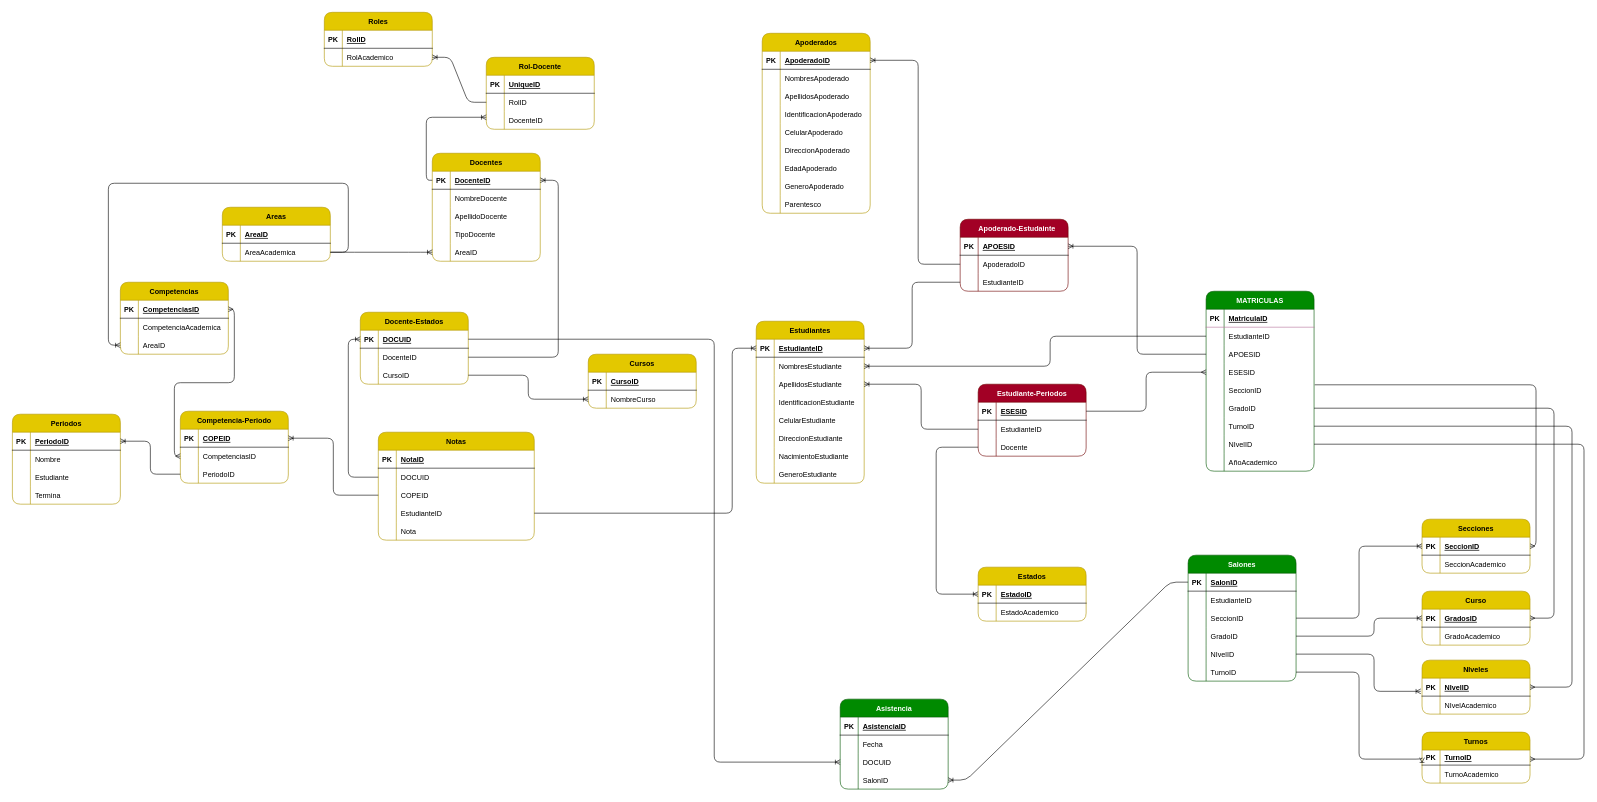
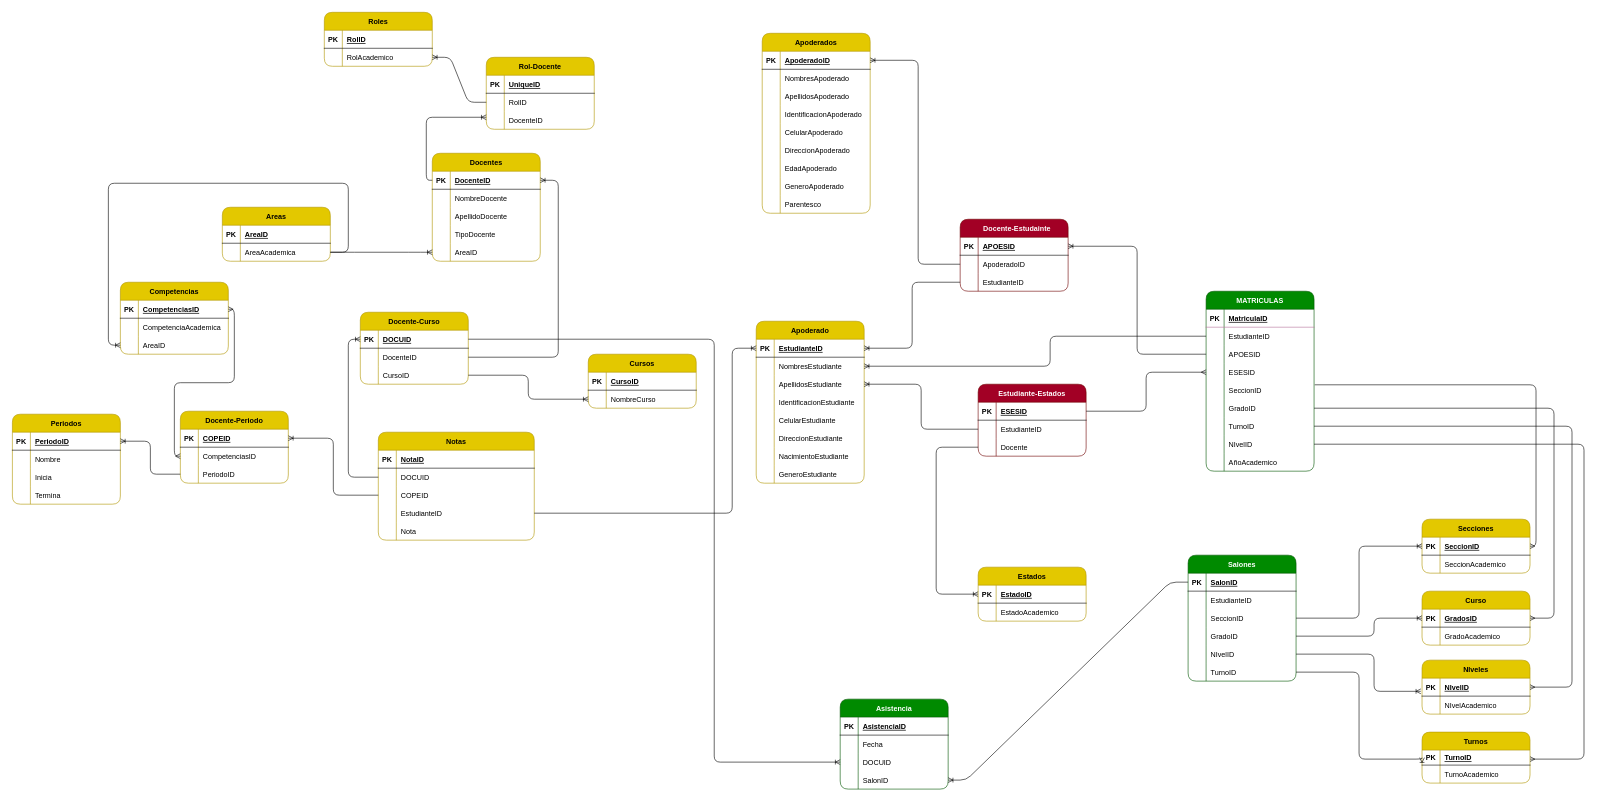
node "Apoderado-Estudainte": label "Apoderado-Estudainte" -> "Docente-Estudainte"
node "Docente-Estados": label "Docente-Estados" -> "Docente-Curso"
node "Estudiantes": label "Estudiantes" -> "Apoderado"
node "Estudiante-Periodos": label "Estudiante-Periodos" -> "Estudiante-Estados"
node "Competencia-Periodo": label "Competencia-Periodo" -> "Docente-Periodo"
node "Estudiante": label "Estudiante" -> "Inicia"
